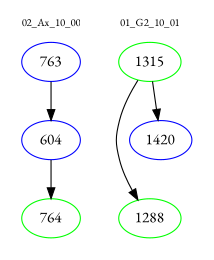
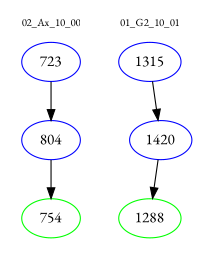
node "763": label "763" -> "723"
node "1315": color green -> blue
edge "1315" -> "1288": now "1420" -> "1288"
node "604": label "604" -> "804"
node "764": label "764" -> "754"
